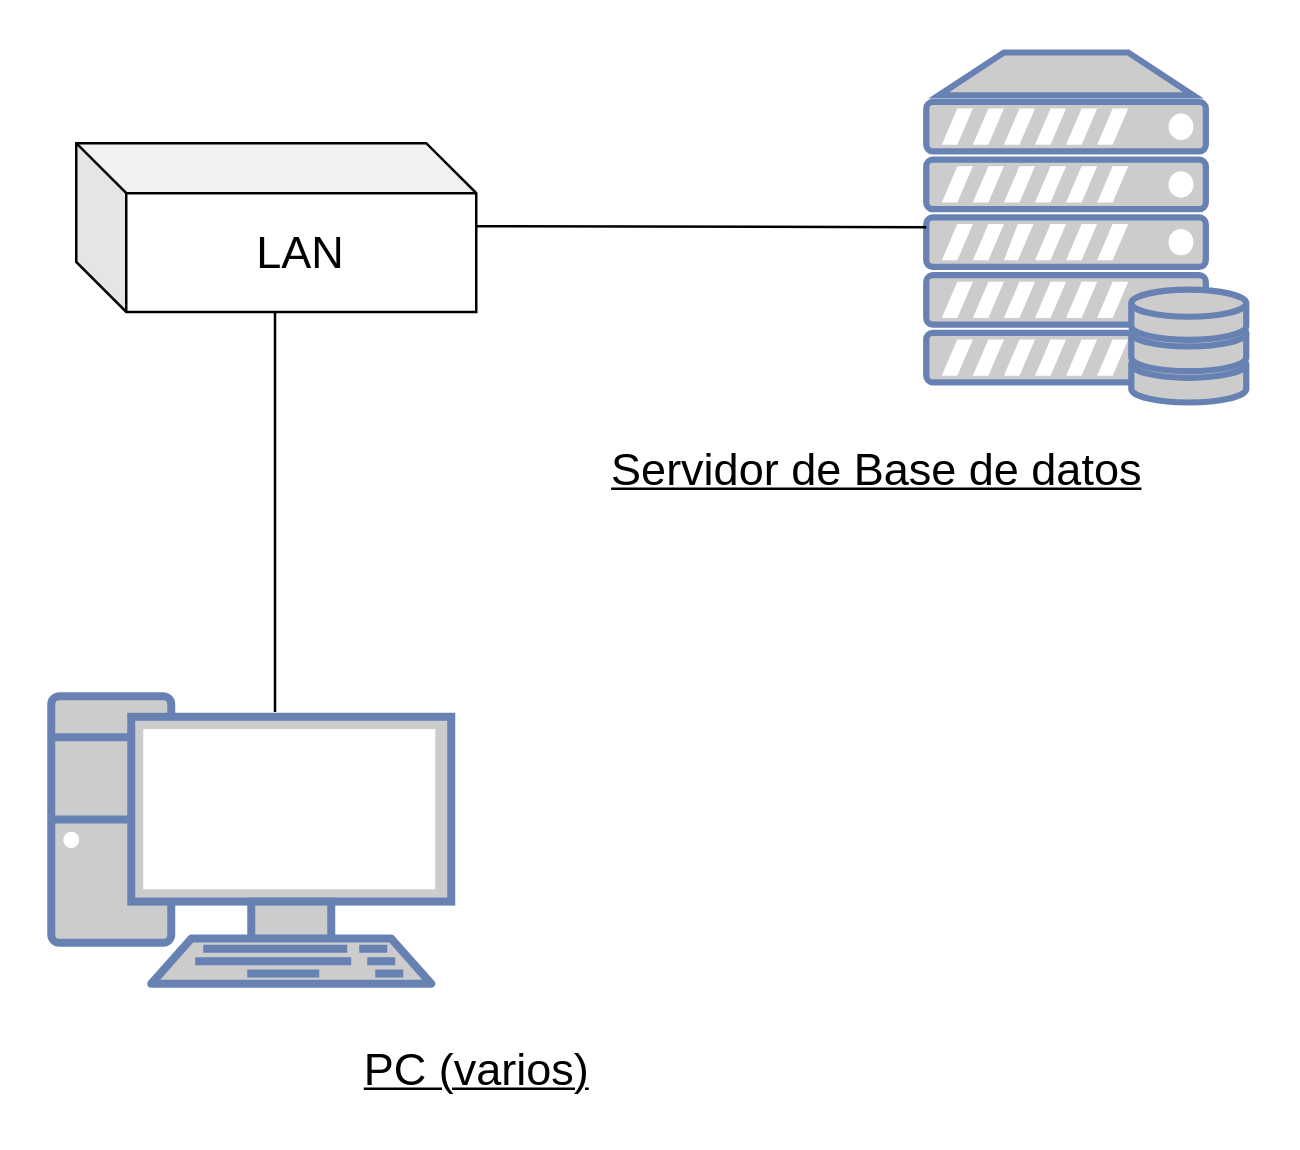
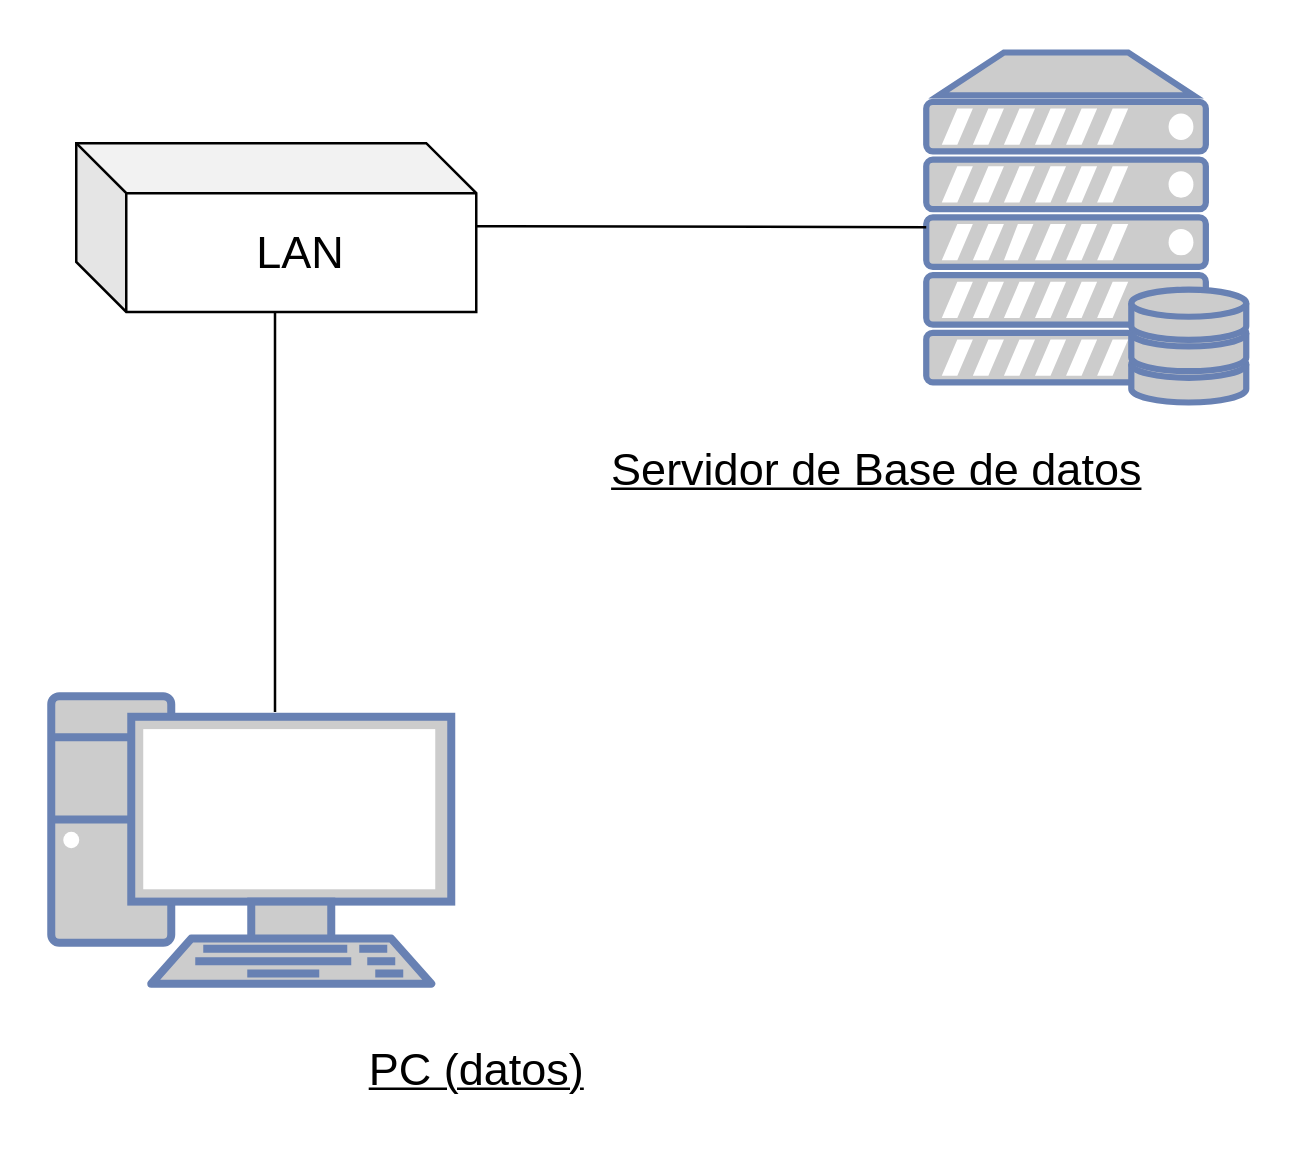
node "PC (varios)": label "PC (varios)" -> "PC (datos)"
